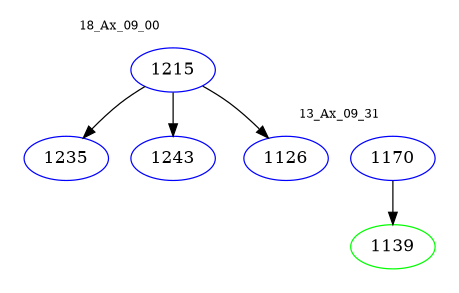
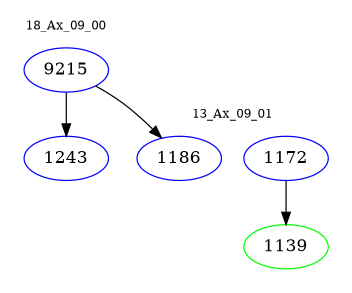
node "1215": label "1215" -> "9215"
cluster "13_Ax_09_31": label "13_Ax_09_31" -> "13_Ax_09_01"
node "1235": removed
node "1126": label "1126" -> "1186"
node "1170": label "1170" -> "1172"
